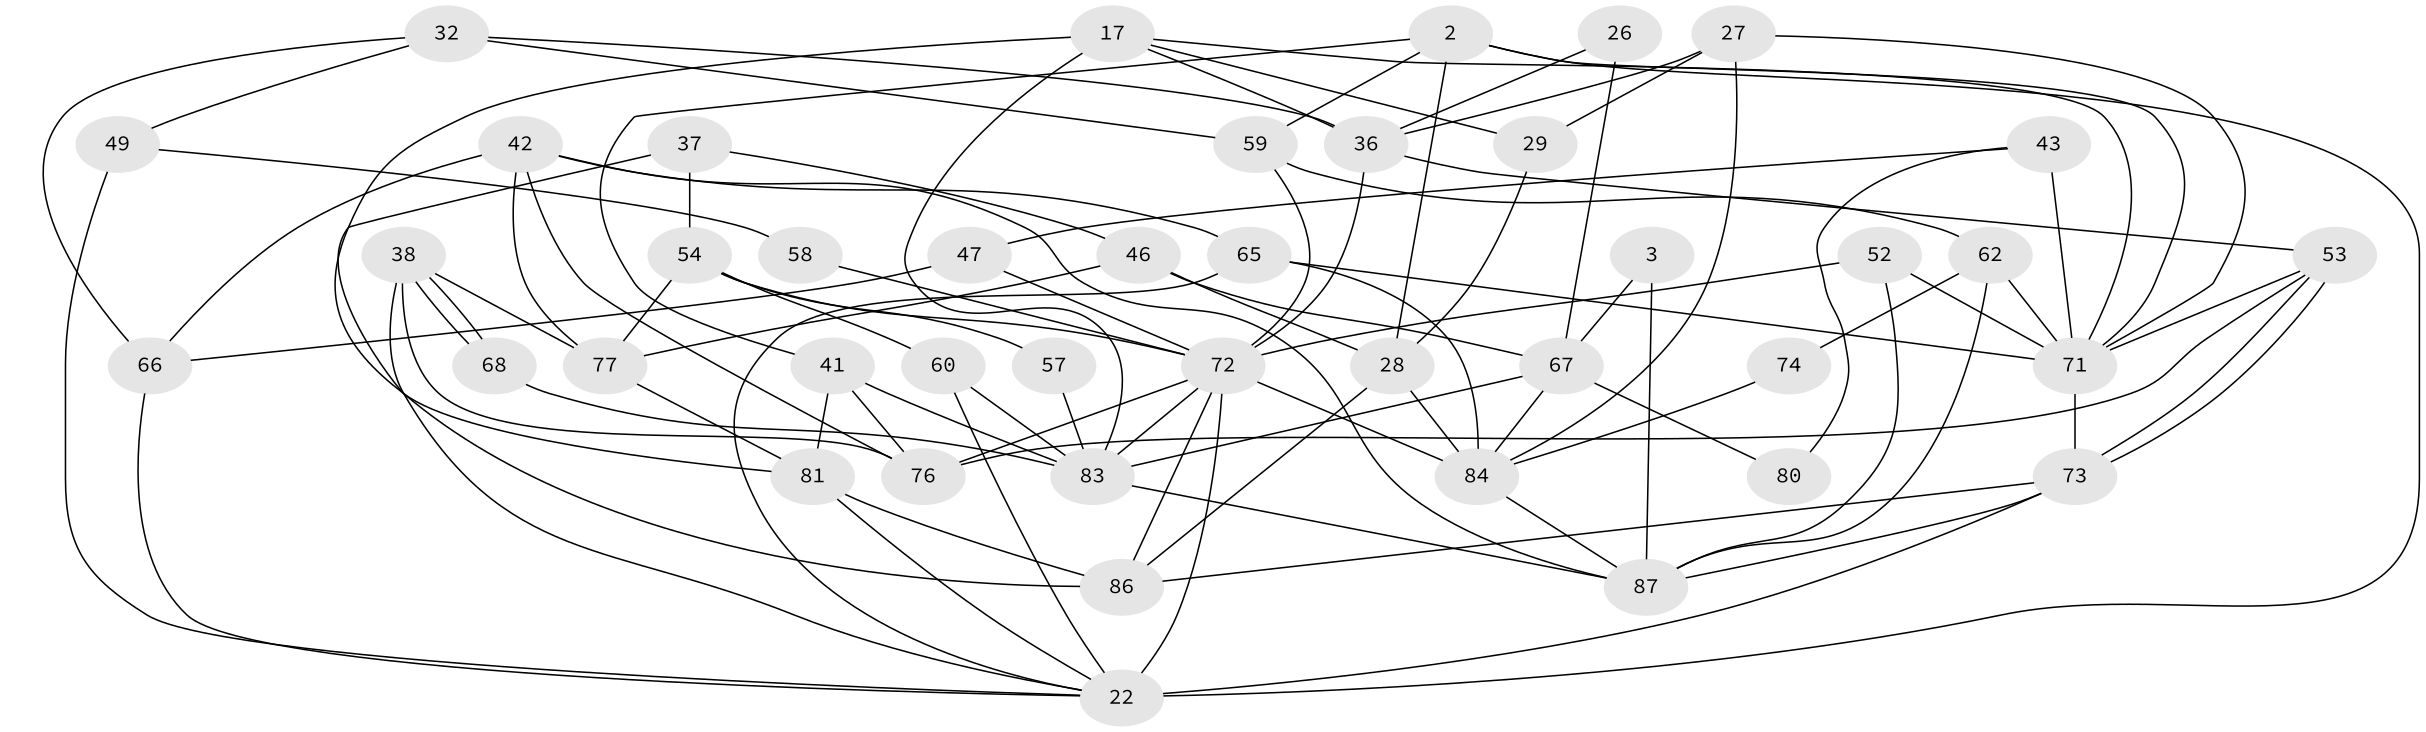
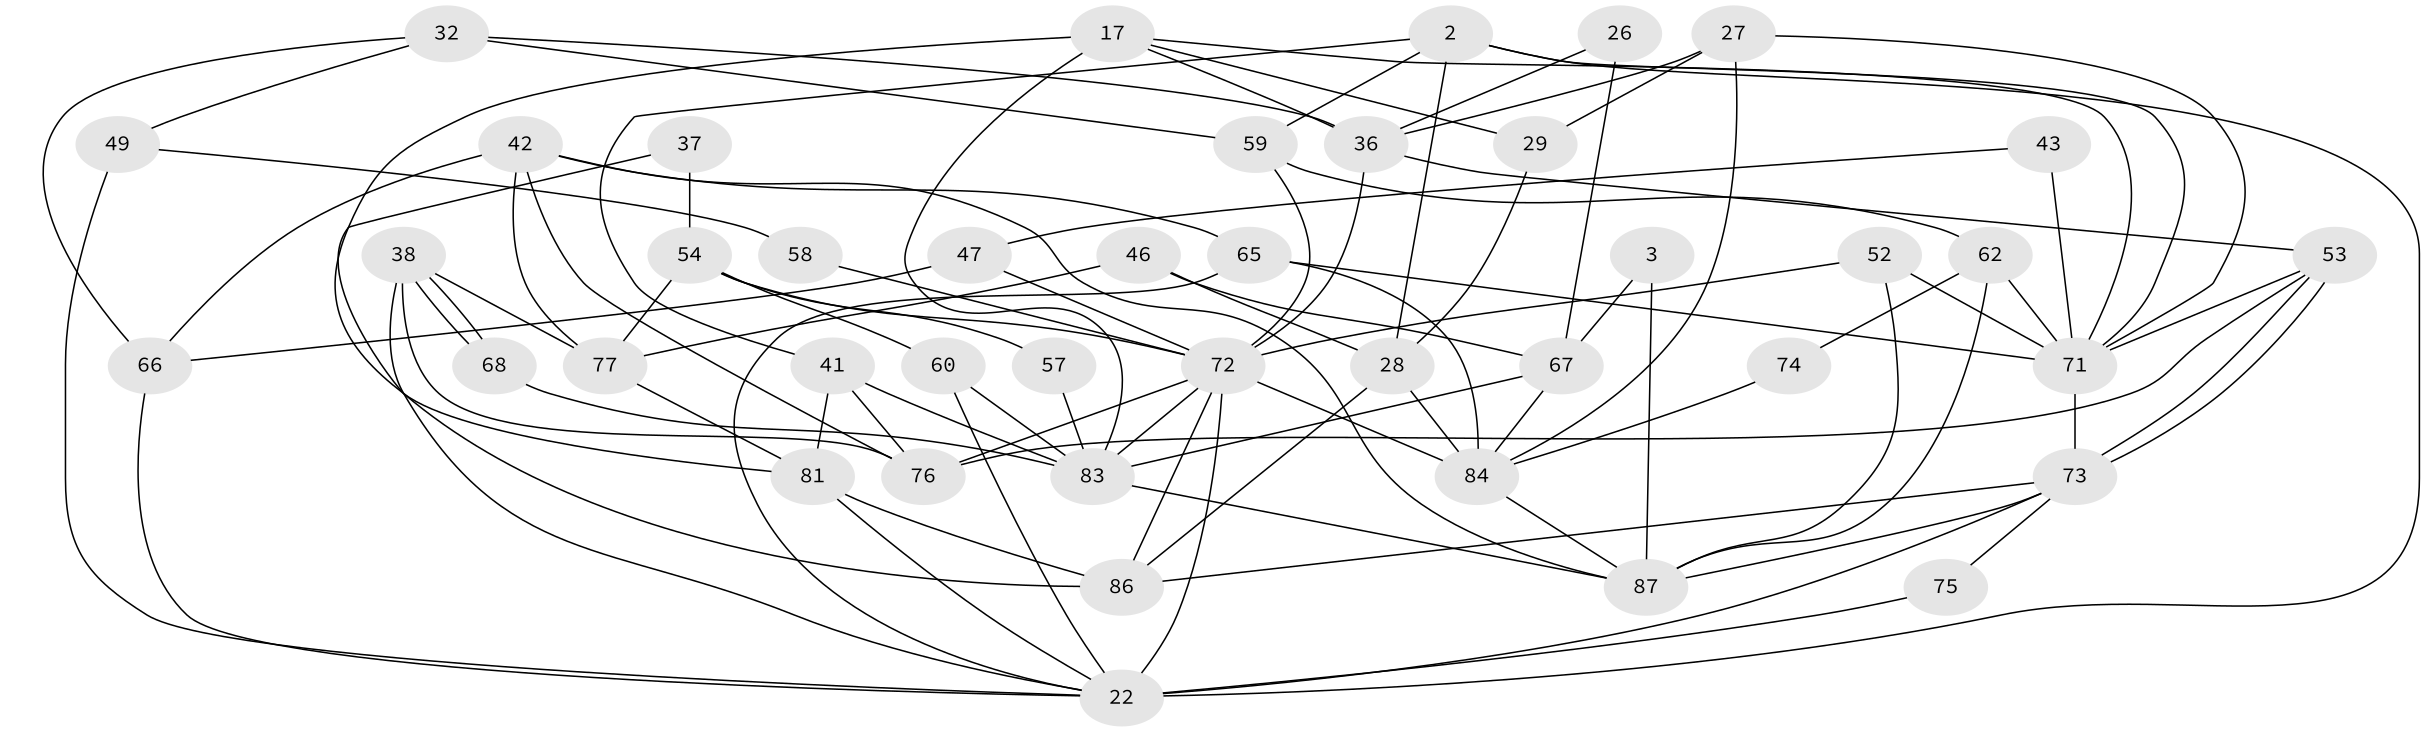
edge "37" -- "46": removed
node "80": removed
node "75": added
